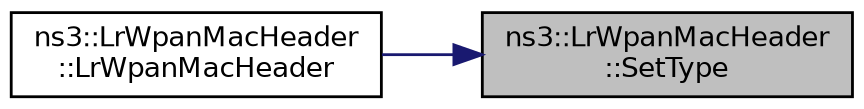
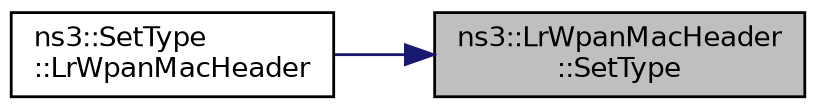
node "ns3::LrWpanMacHeader ::LrWpanMacHeader": label "ns3::LrWpanMacHeader ::LrWpanMacHeader" -> "ns3::SetType ::LrWpanMacHeader"
